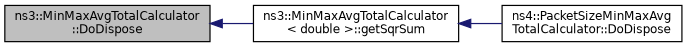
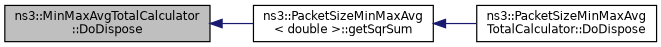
node "ns3::MinMaxAvgTotalCalculator < double >::getSqrSum": label "ns3::MinMaxAvgTotalCalculator < double >::getSqrSum" -> "ns3::PacketSizeMinMaxAvg < double >::getSqrSum"
node "ns4::PacketSizeMinMaxAvg TotalCalculator::DoDispose": label "ns4::PacketSizeMinMaxAvg TotalCalculator::DoDispose" -> "ns3::PacketSizeMinMaxAvg TotalCalculator::DoDispose"
